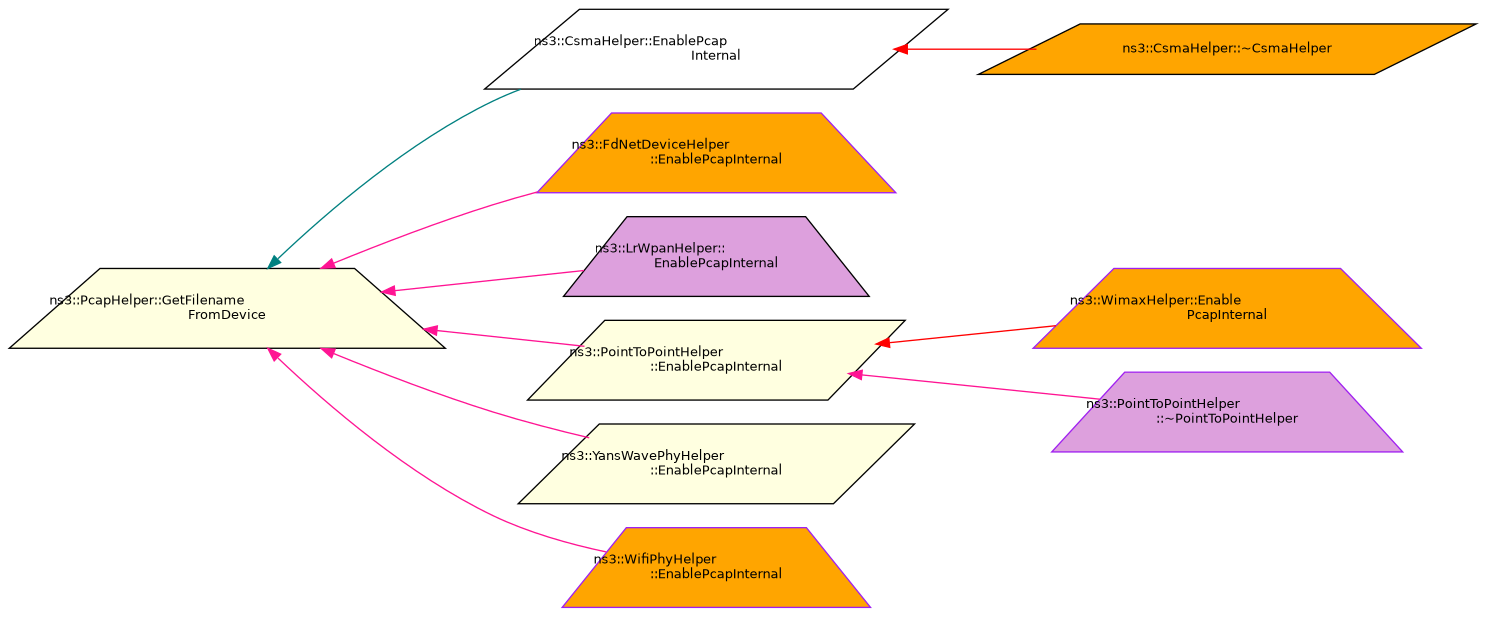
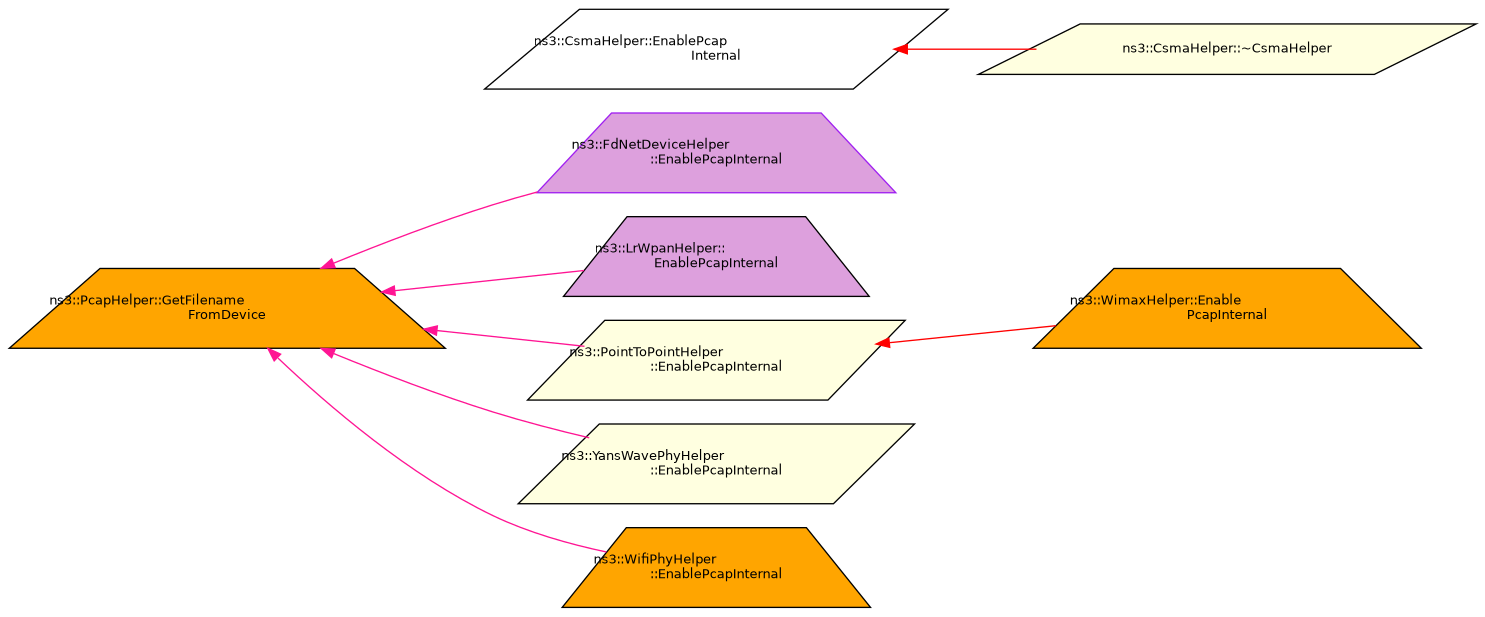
node "ns3::CsmaHelper::~CsmaHelper": fillcolor orange -> lightyellow
node "ns3::FdNetDeviceHelper ::EnablePcapInternal": fillcolor orange -> plum
edge "ns3::CsmaHelper::EnablePcap Internal" -> "ns3::PcapHelper::GetFilename FromDevice": removed
node "ns3::PcapHelper::GetFilename FromDevice": fillcolor lightyellow -> orange
node "ns3::WimaxHelper::Enable PcapInternal": color purple -> black
node "ns3::PointToPointHelper ::~PointToPointHelper": removed
node "ns3::WifiPhyHelper ::EnablePcapInternal": color purple -> black
